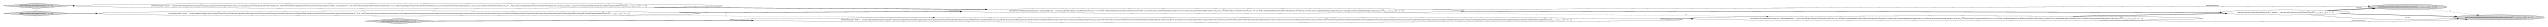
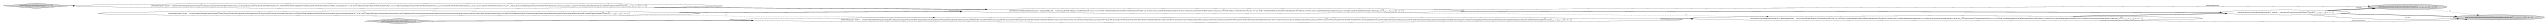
node "testTimeseriesWithRegexFilter['1', '0', '0']": removed
